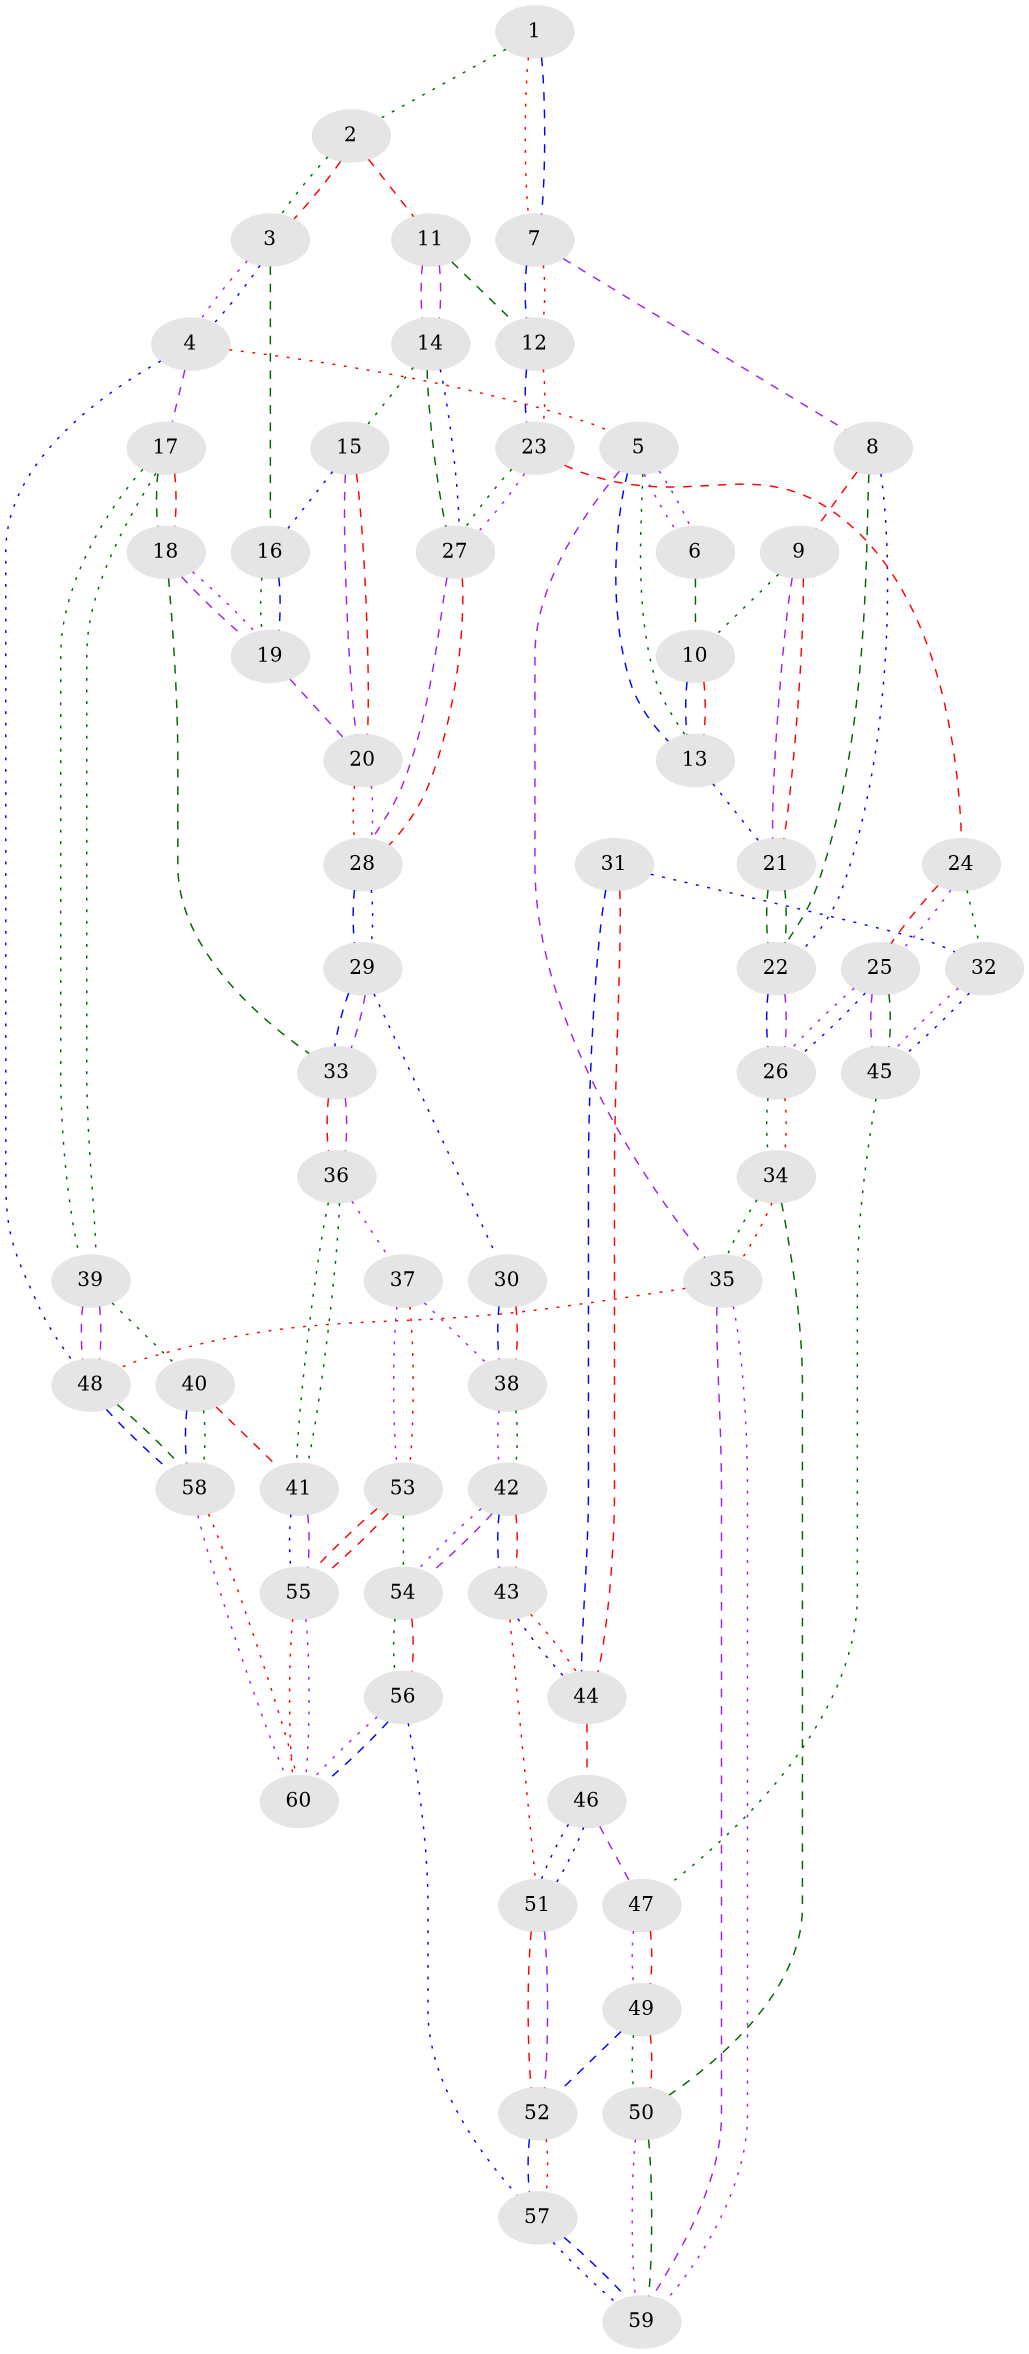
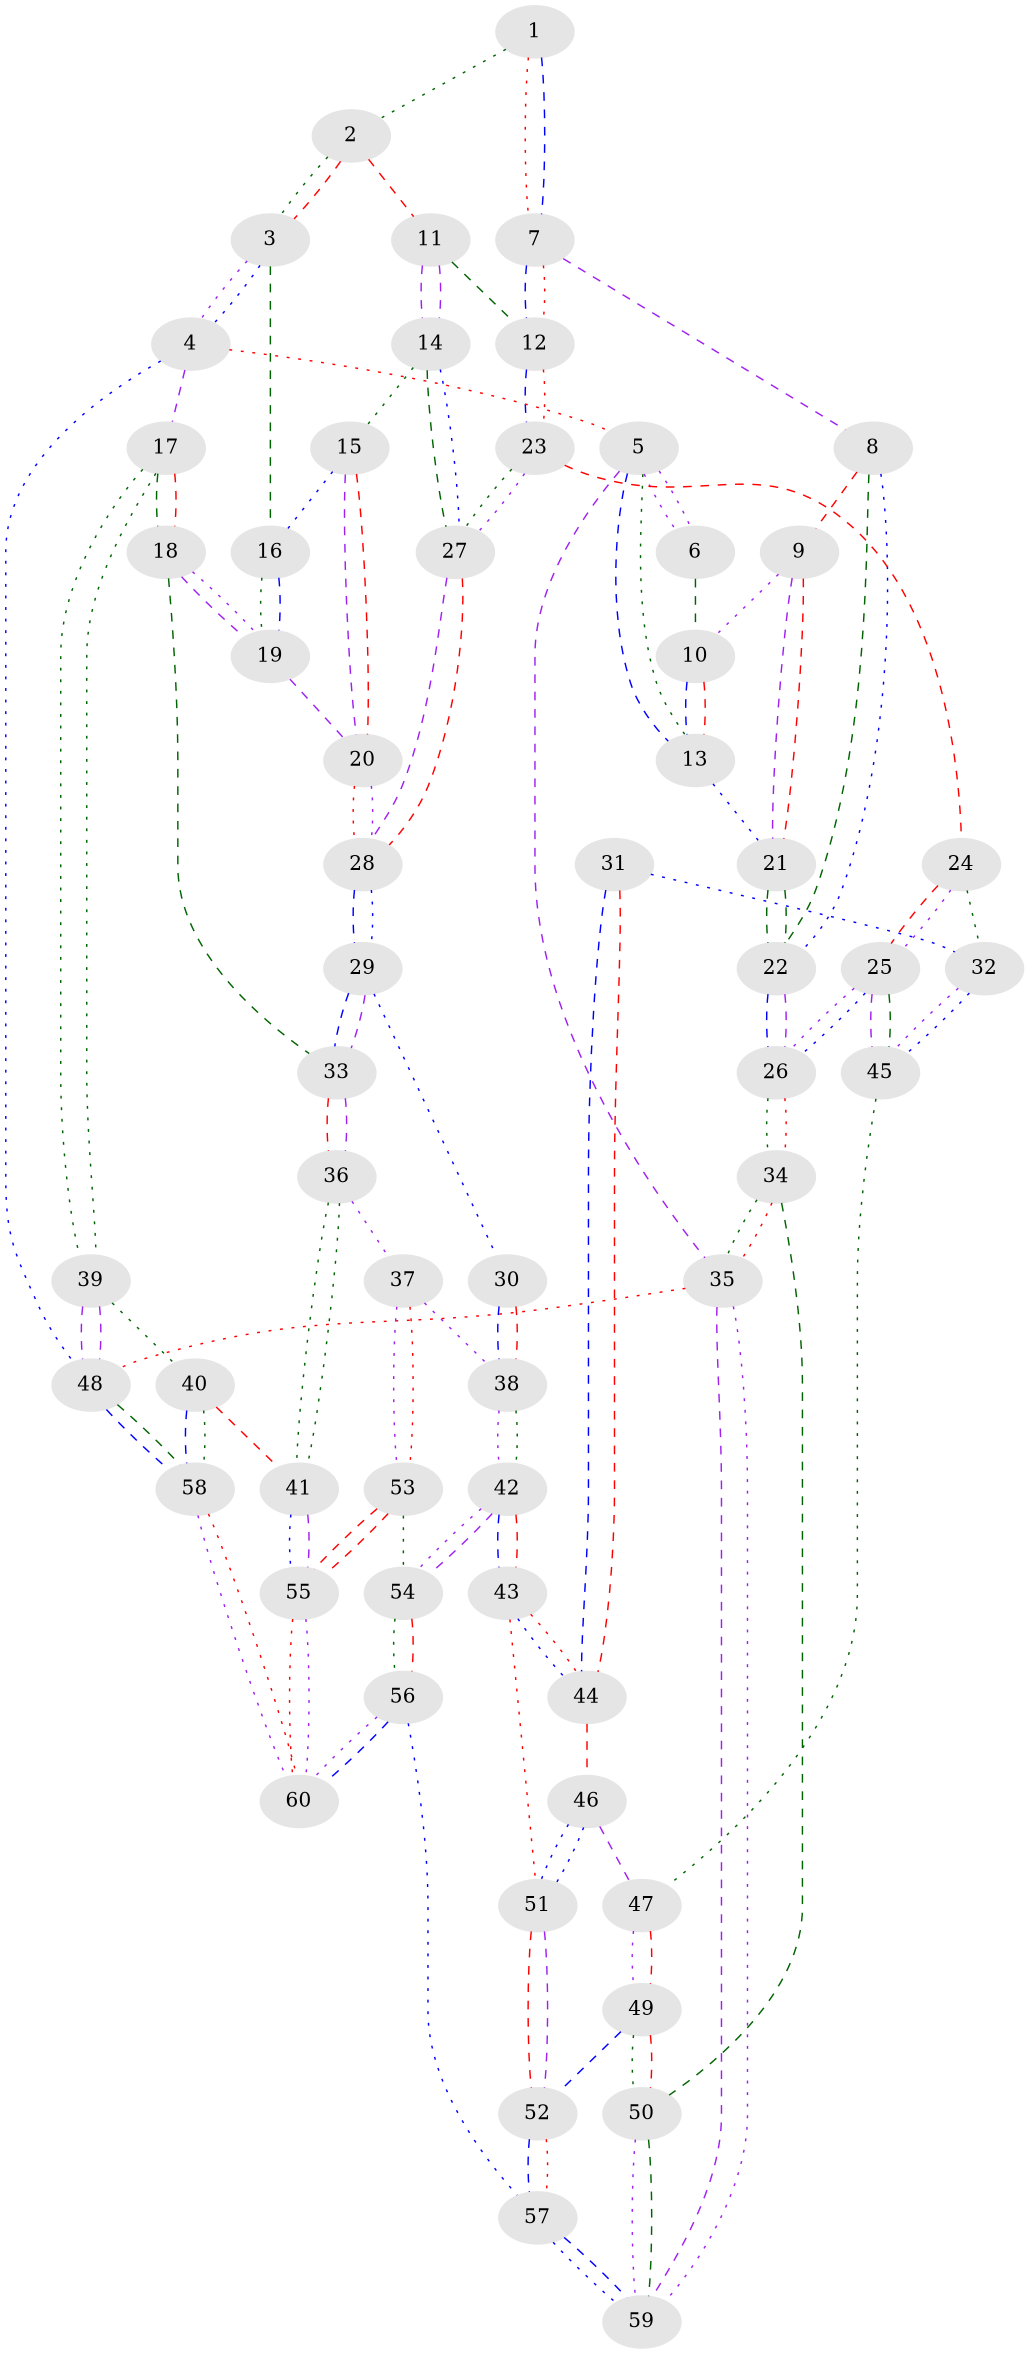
edge "9" -- "10": color darkgreen -> purple
